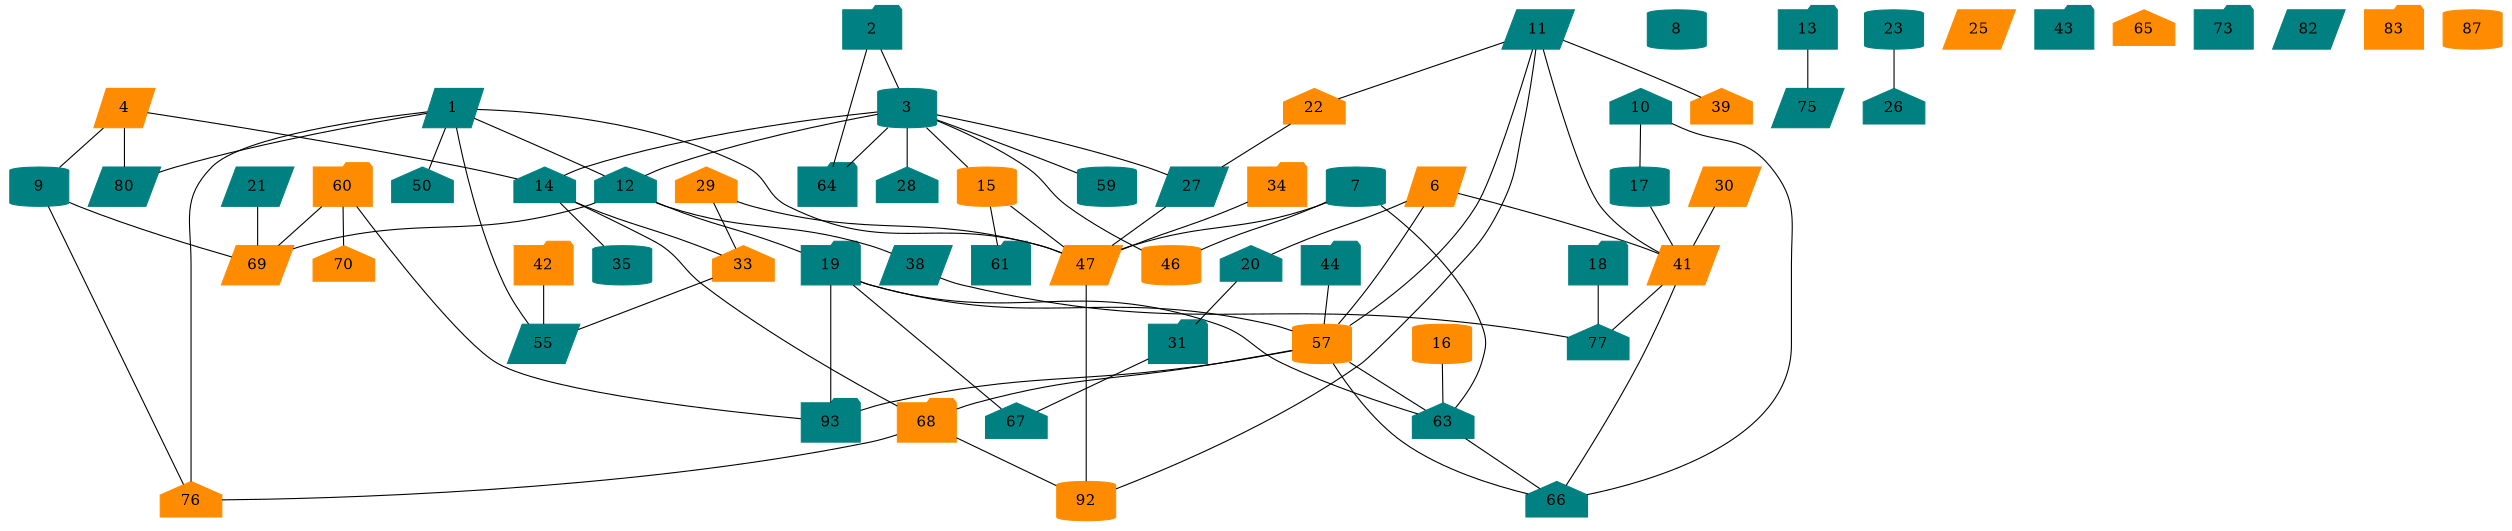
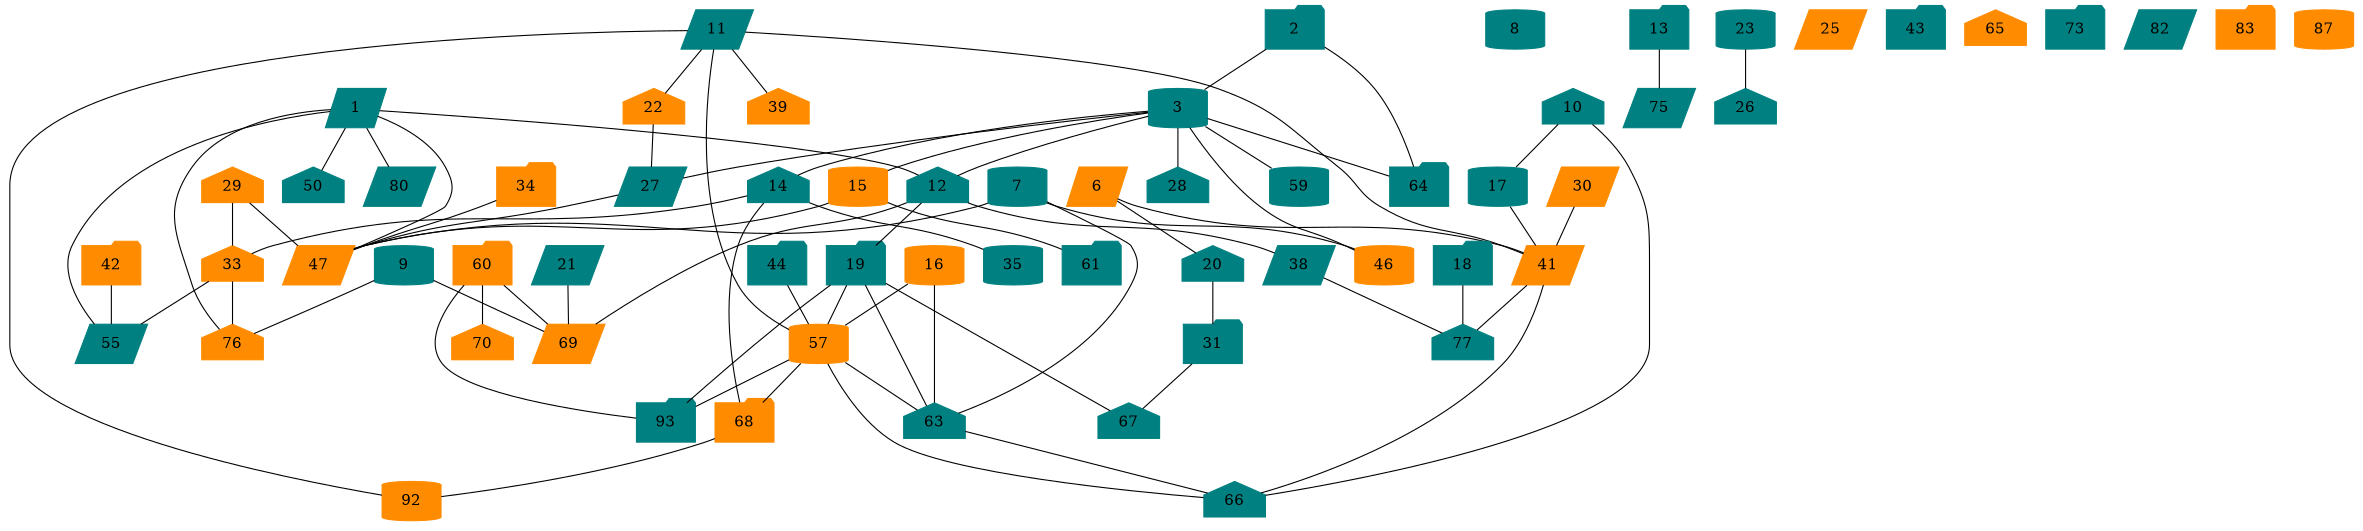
node "4": removed
edge "6" -- "57": now "16" -- "57"
edge "47" -- "92": removed
edge "68" -- "76": now "33" -- "76"
